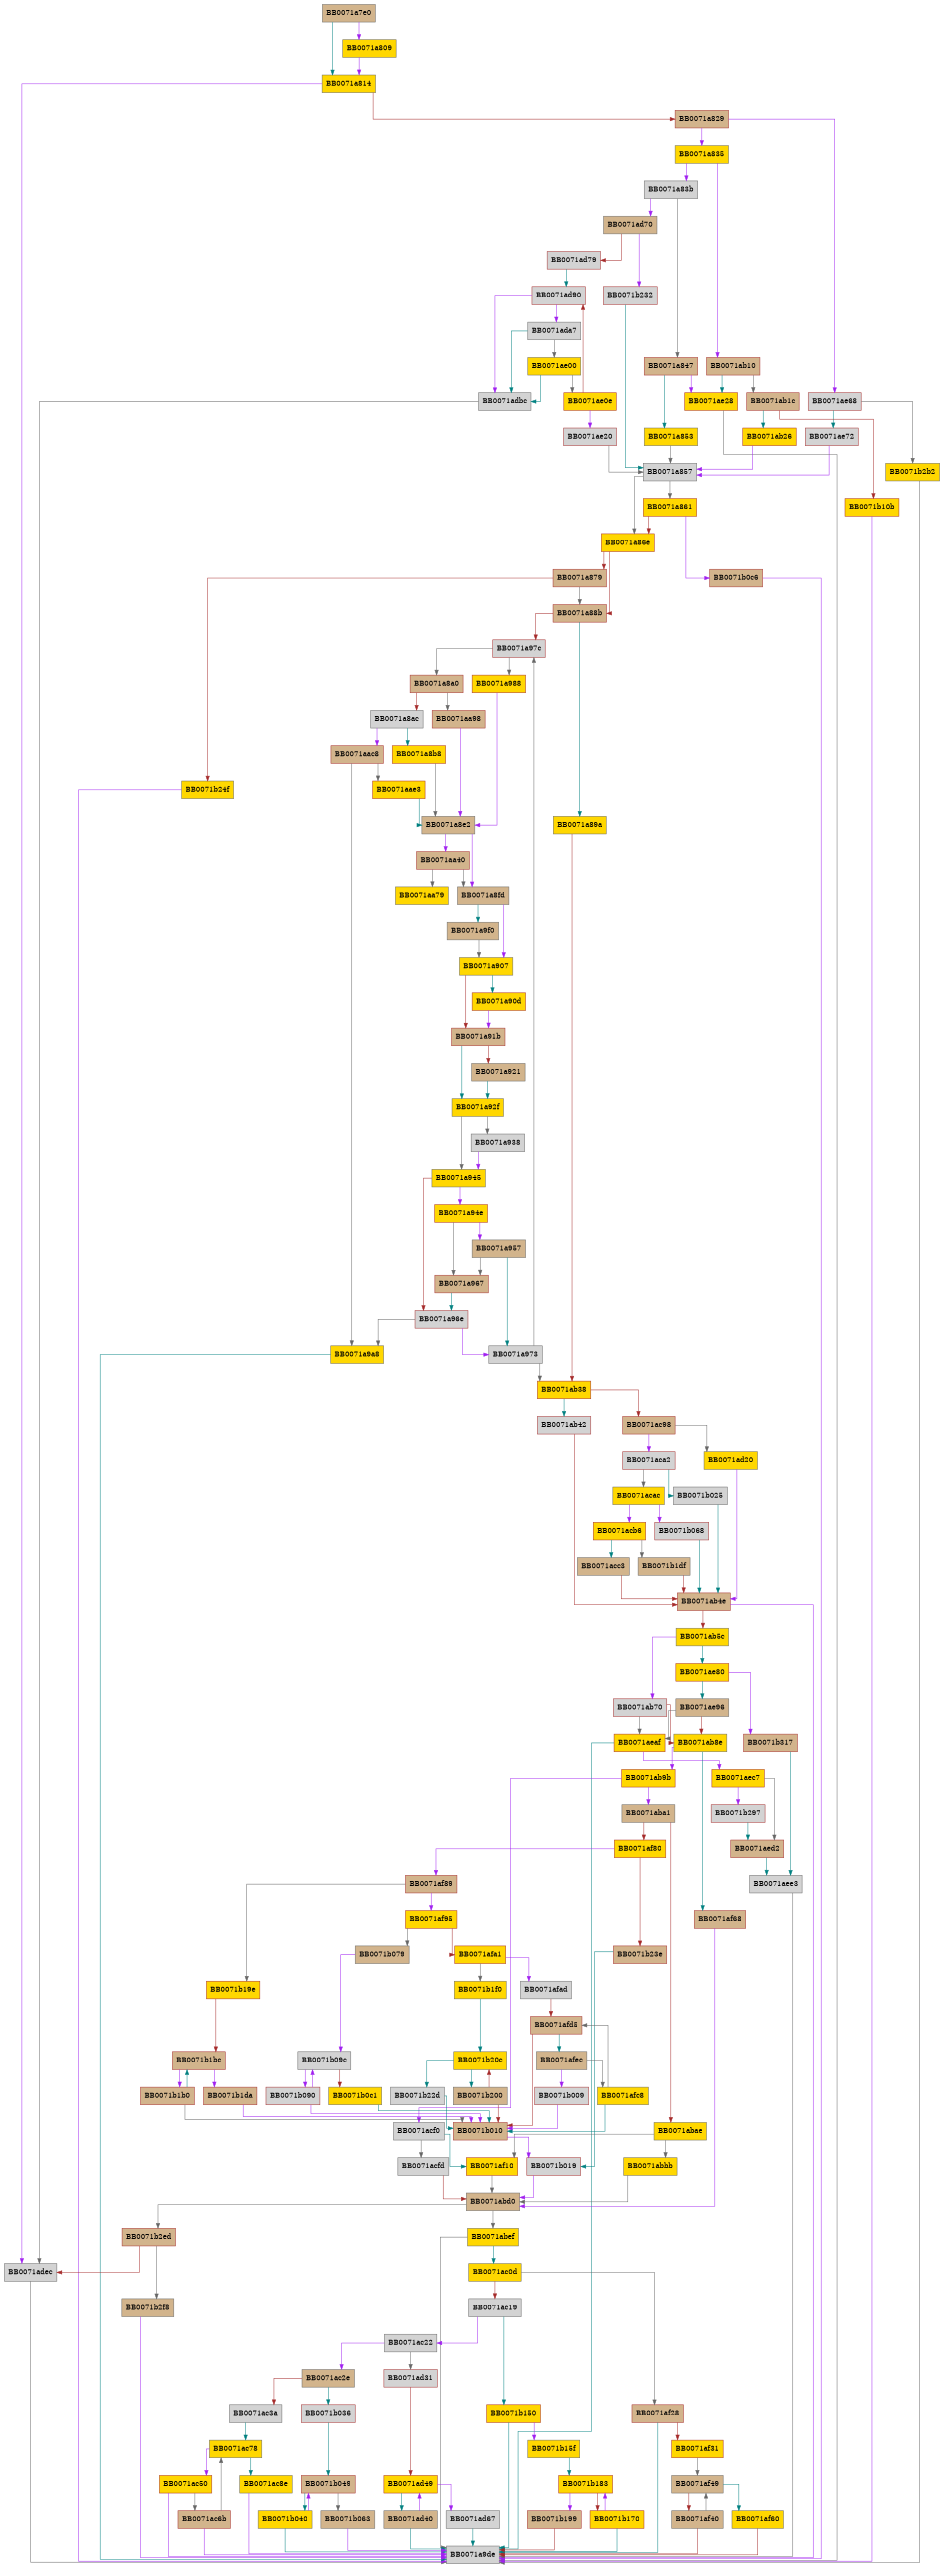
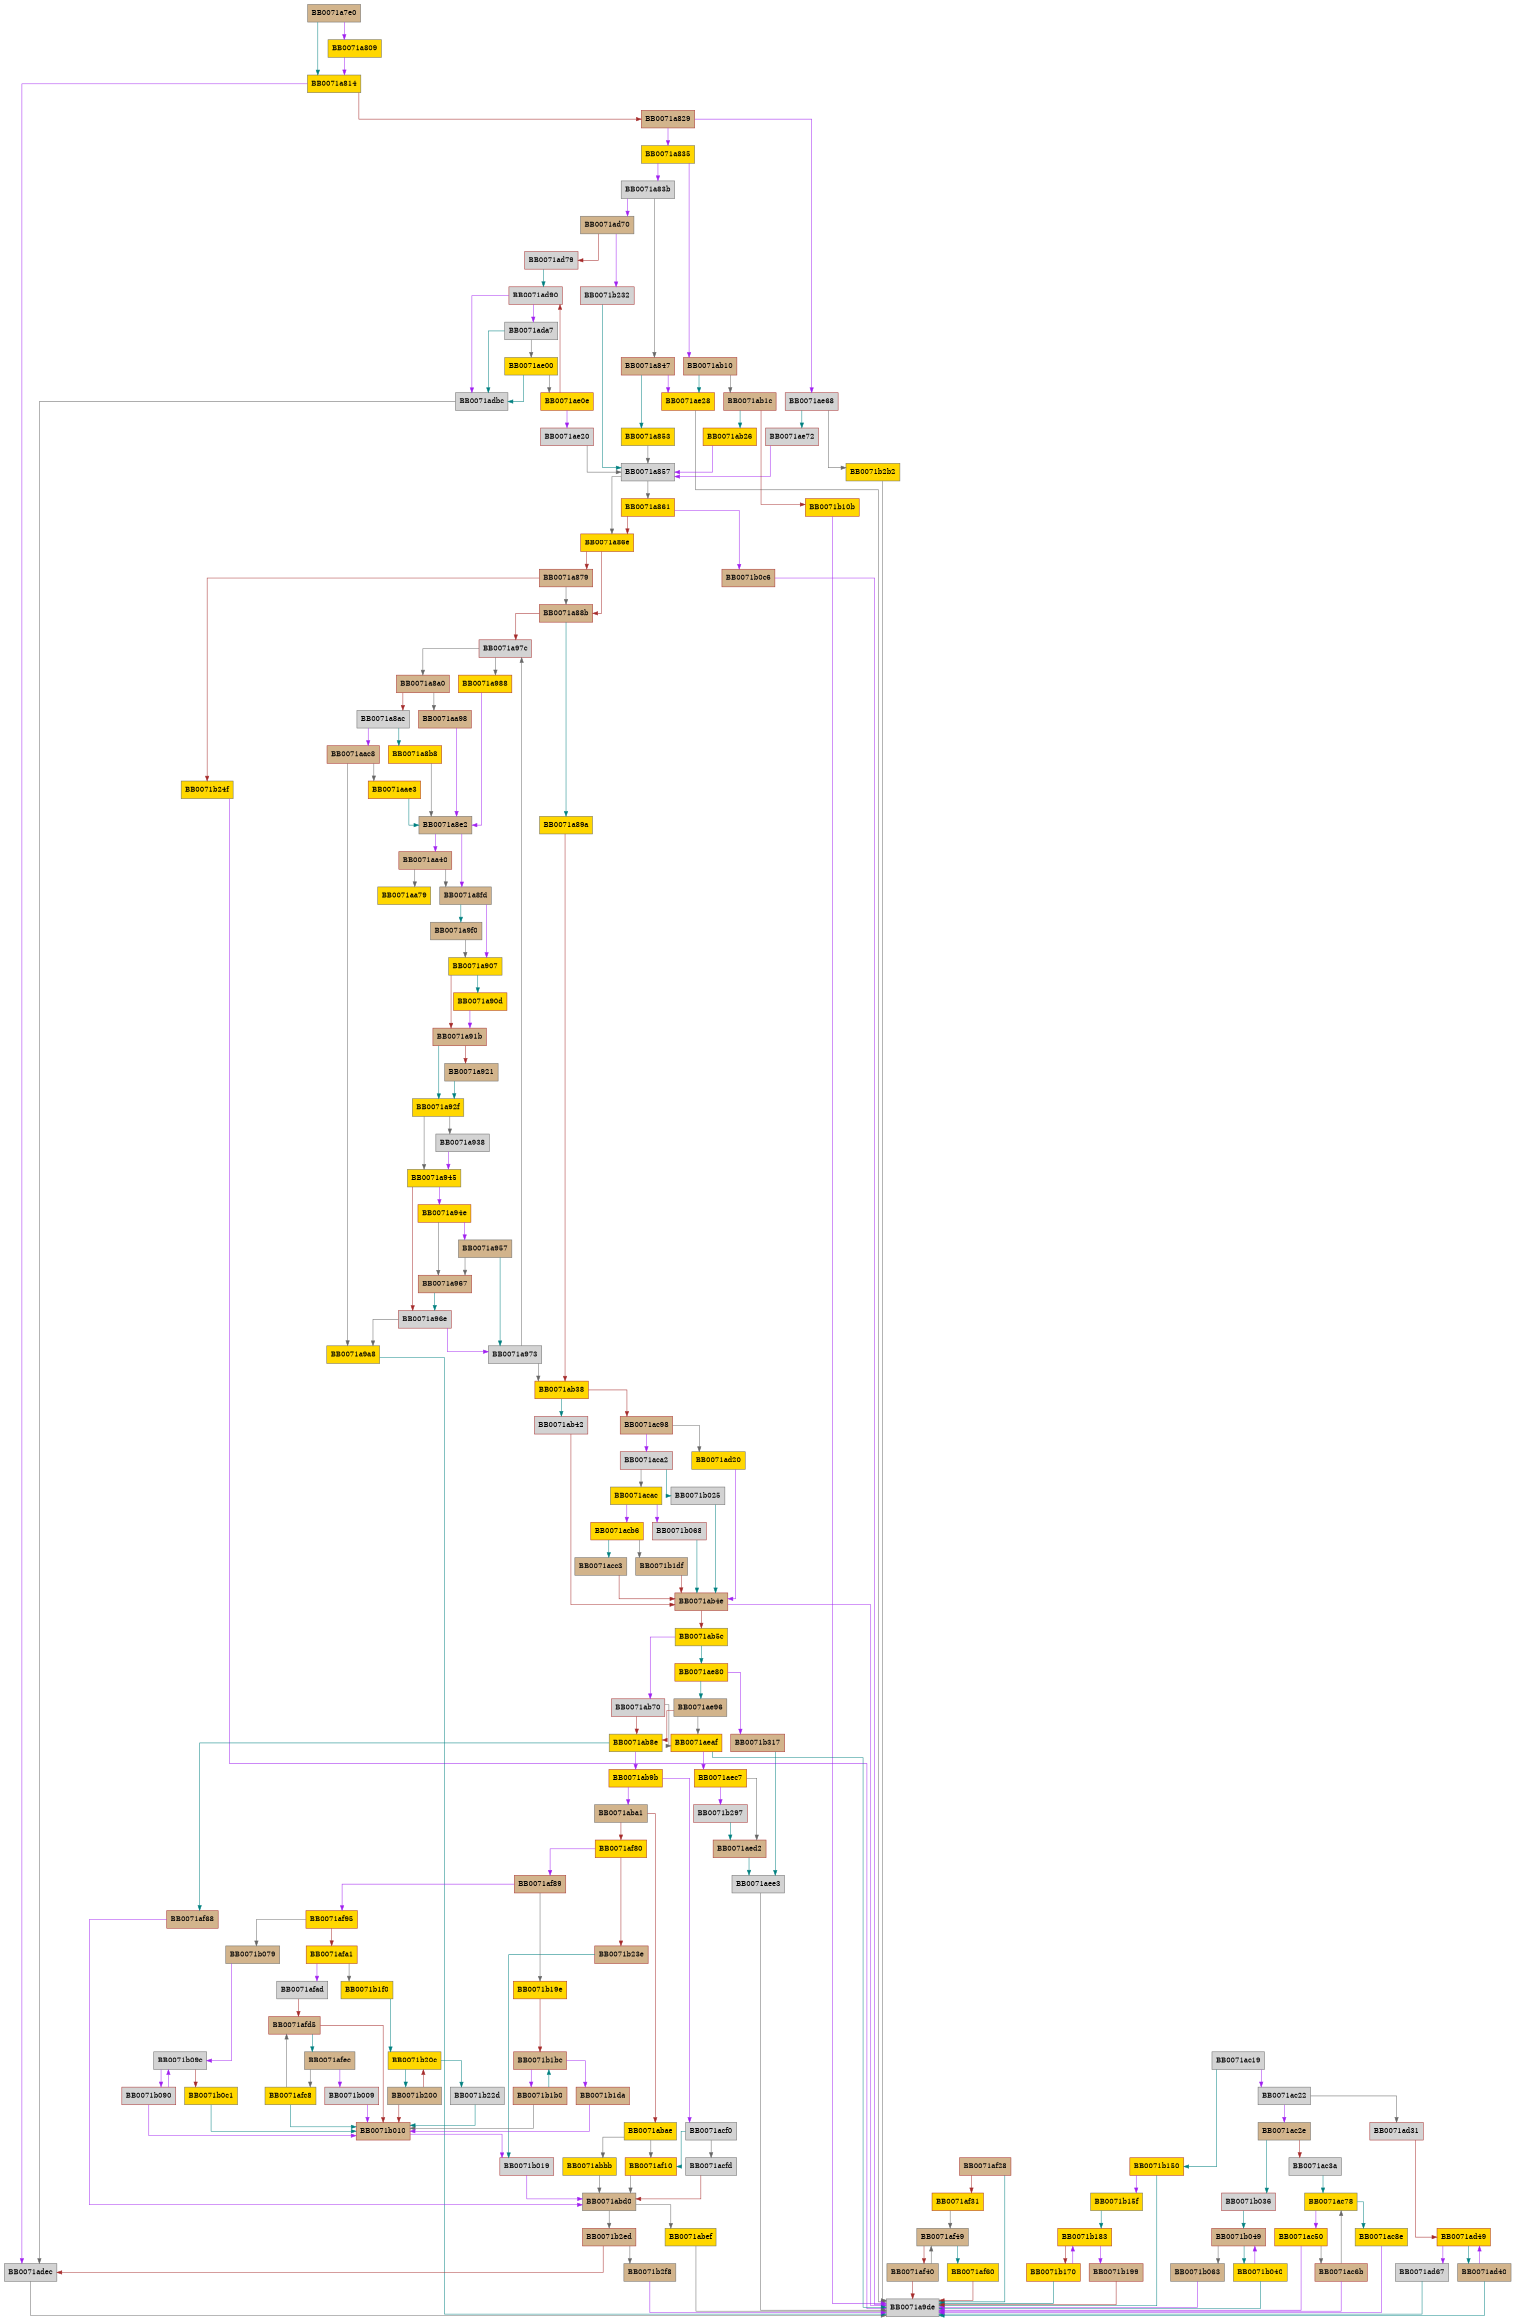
node "BB0071ac0d": removed
